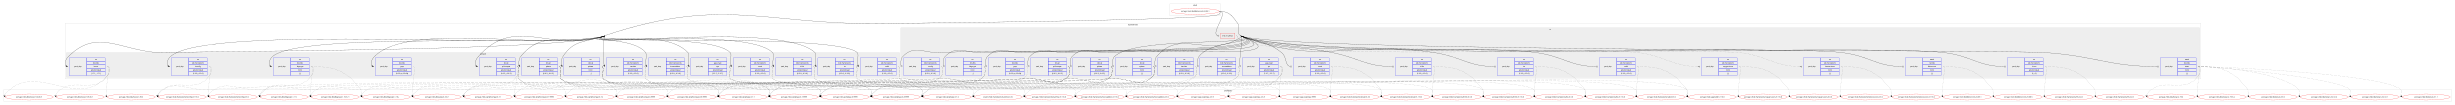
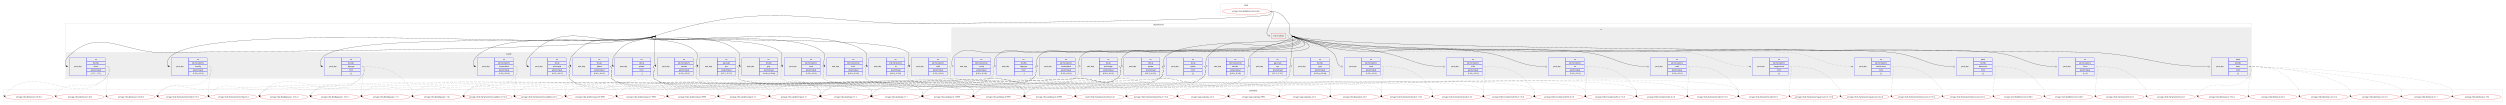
node "portage://dev-libs/libgcrypt-1.10.3-r2": added
node "portage://kde-app/solid-5.116.0": label "portage://kde-app/solid-5.116.0" -> "portage://kde-frameworks/solid-5.116.0"
